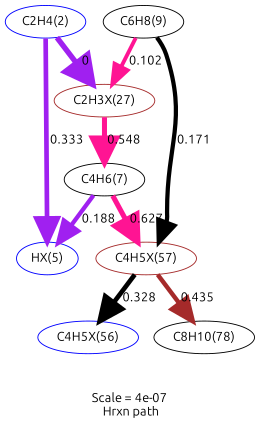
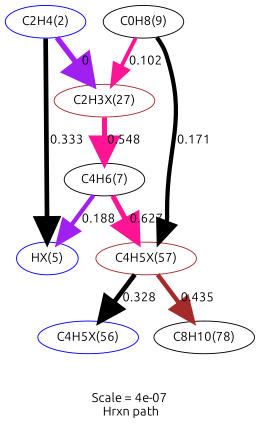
node "C6H8(9)": label "C6H8(9)" -> "C0H8(9)"
edge "C2H4(2)" -> "HX(5)": color purple -> black
